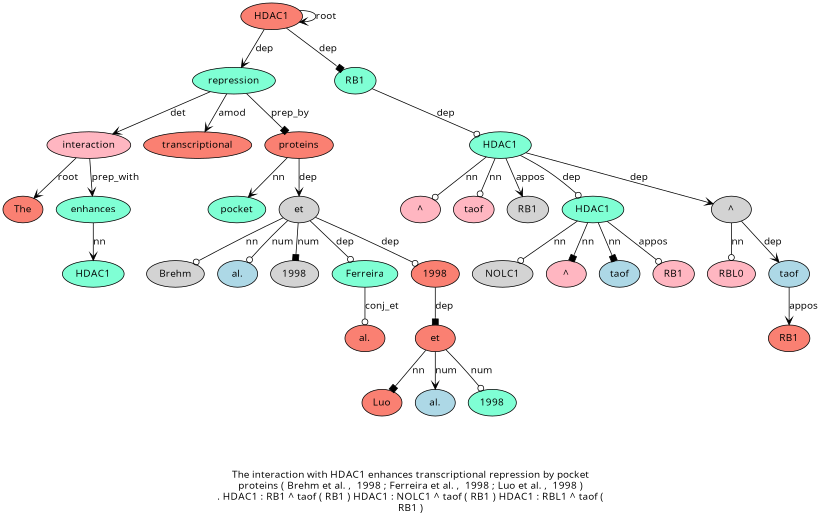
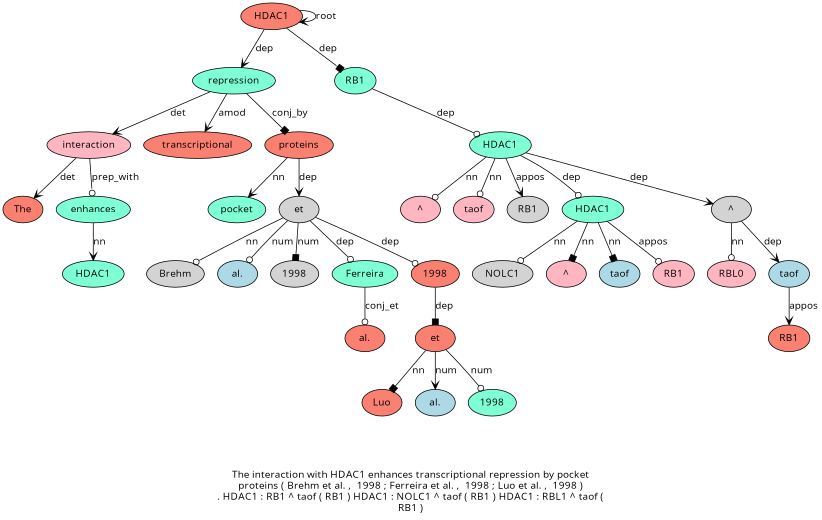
edge "repression" -> "proteins": label "prep_by" -> "conj_by"
edge "interaction" -> "enhances": arrowhead vee -> odot
edge "interaction" -> "The": label "root" -> "det"
